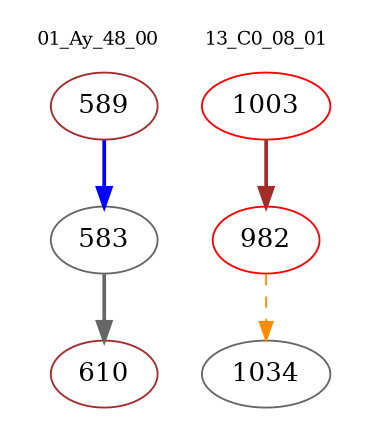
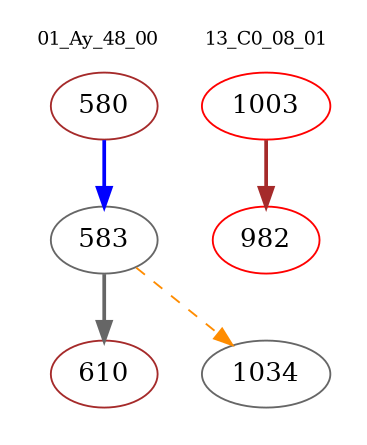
node "589": label "589" -> "580"
edge "982" -> "1034": now "583" -> "1034"
